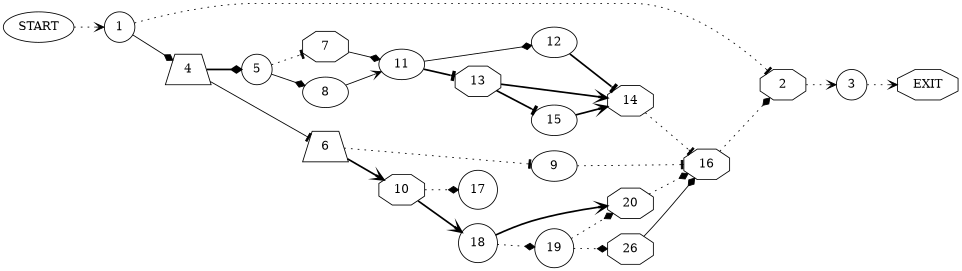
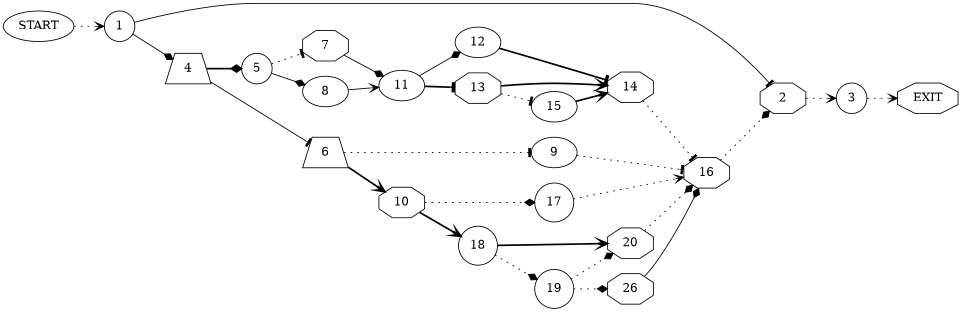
edge "1" -> "2": style dotted -> solid
edge "13" -> "15": style bold -> dotted
edge "17" -> "16": added
